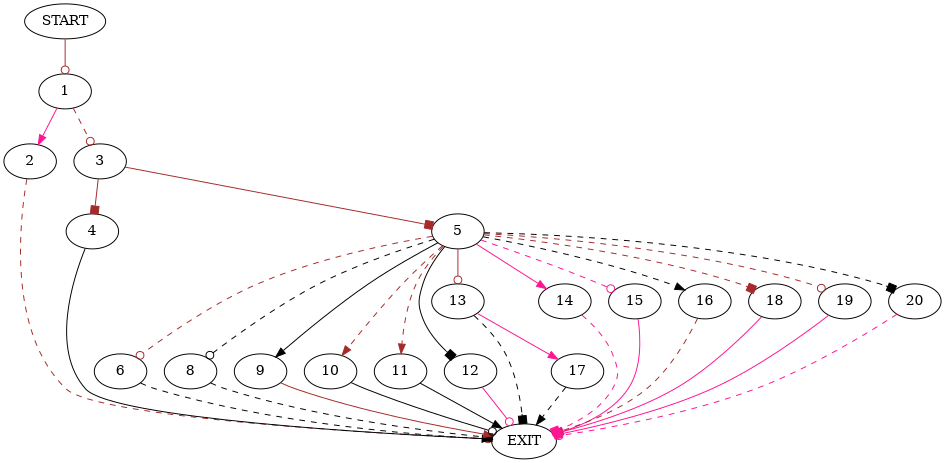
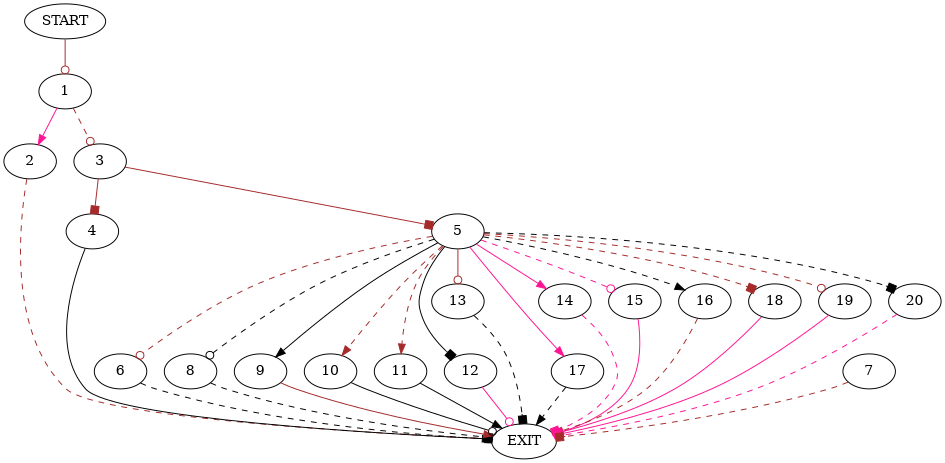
edge "13" -> "17": now "5" -> "17"
node "7": added
edge "4" -> "EXIT": arrowhead normal -> box
